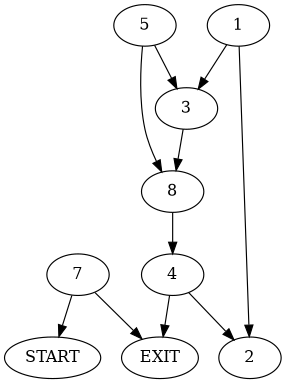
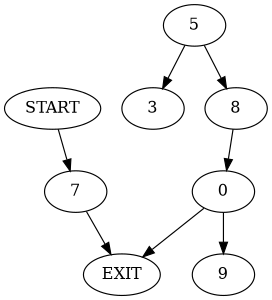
node "1": removed
edge "3" -> "8": removed
node "4": label "4" -> "0"
edge "7" -> "START": reversed
node "2": label "2" -> "9"
